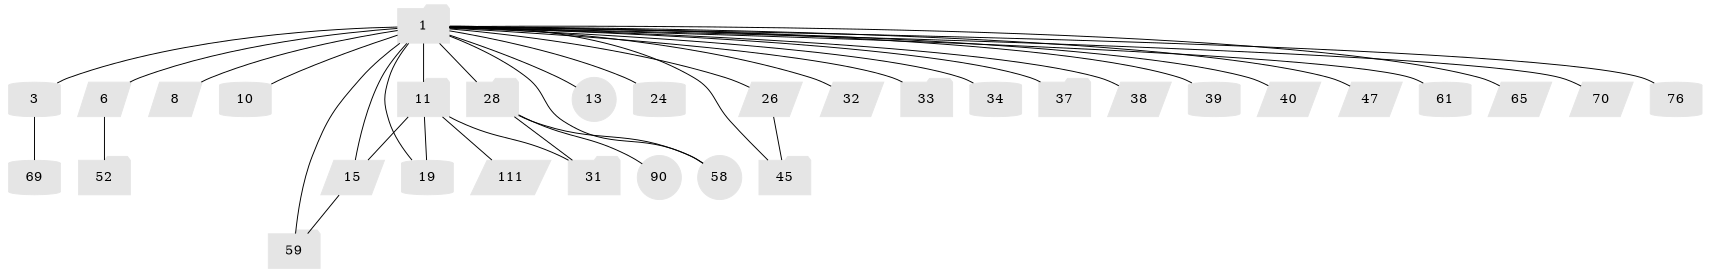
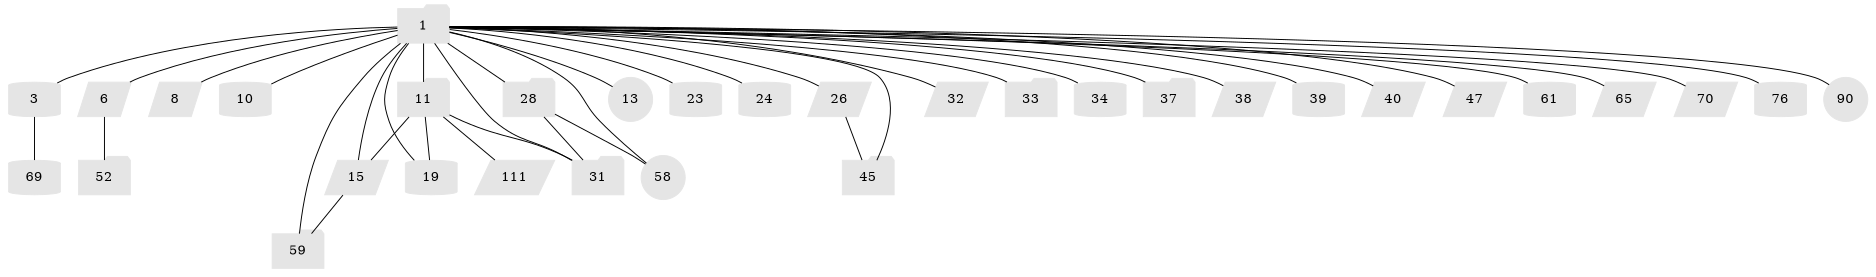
node "23": added
edge "1" -- "31": added
edge "28" -- "90": now "1" -- "90"
